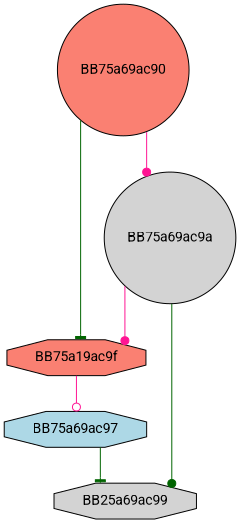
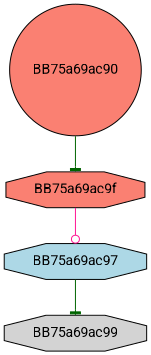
node "BB75a69ac9a": removed
node "BB75a19ac9f": label "BB75a19ac9f" -> "BB75a69ac9f"
node "BB25a69ac99": label "BB25a69ac99" -> "BB75a69ac99"
